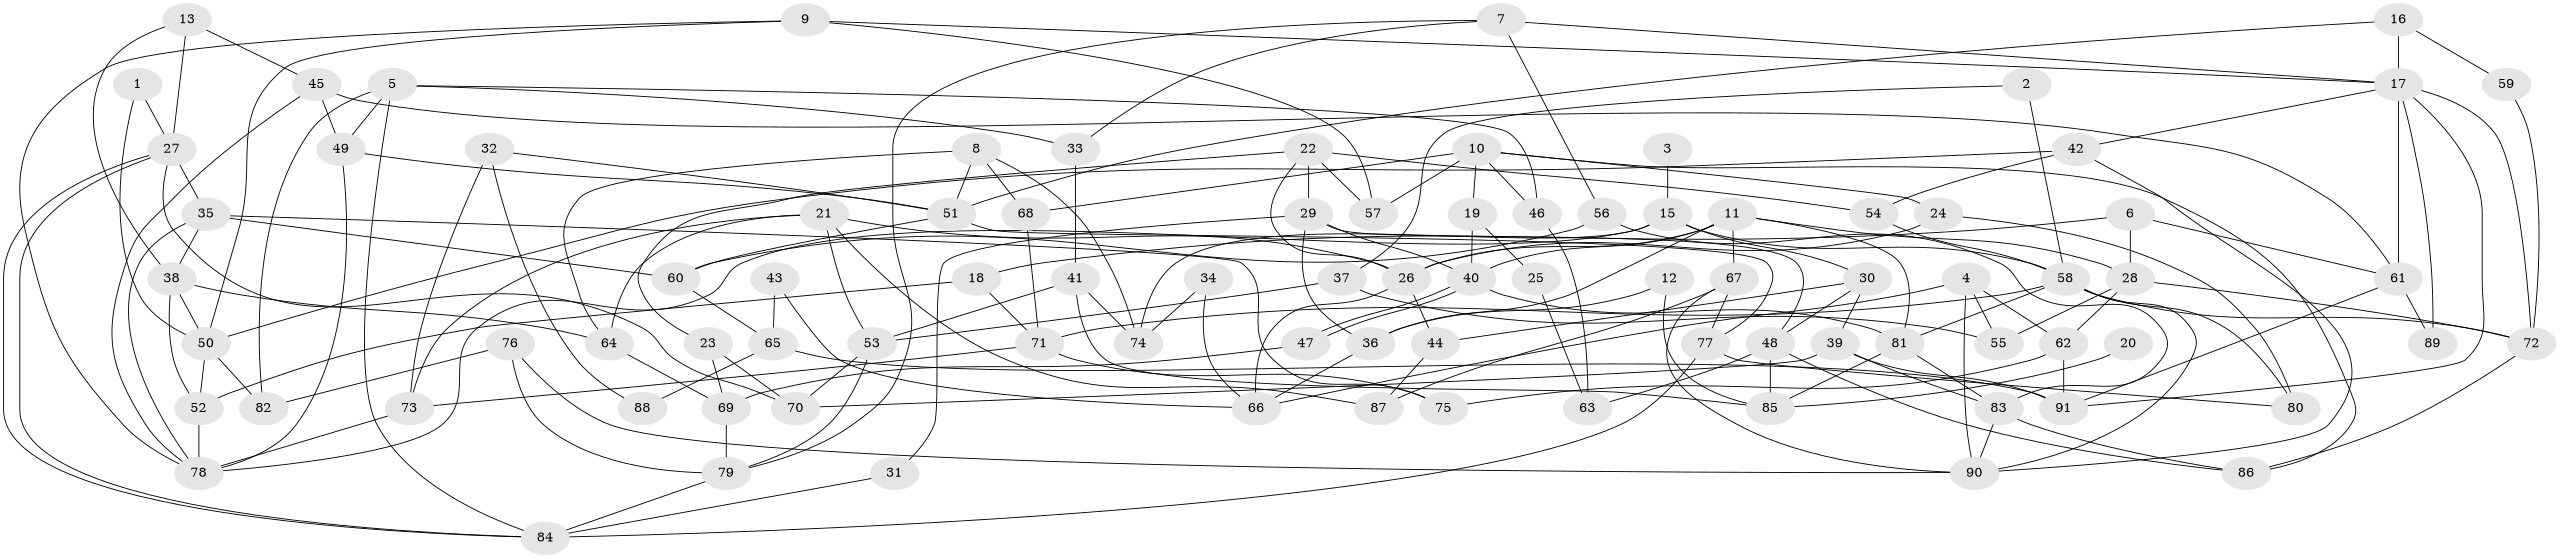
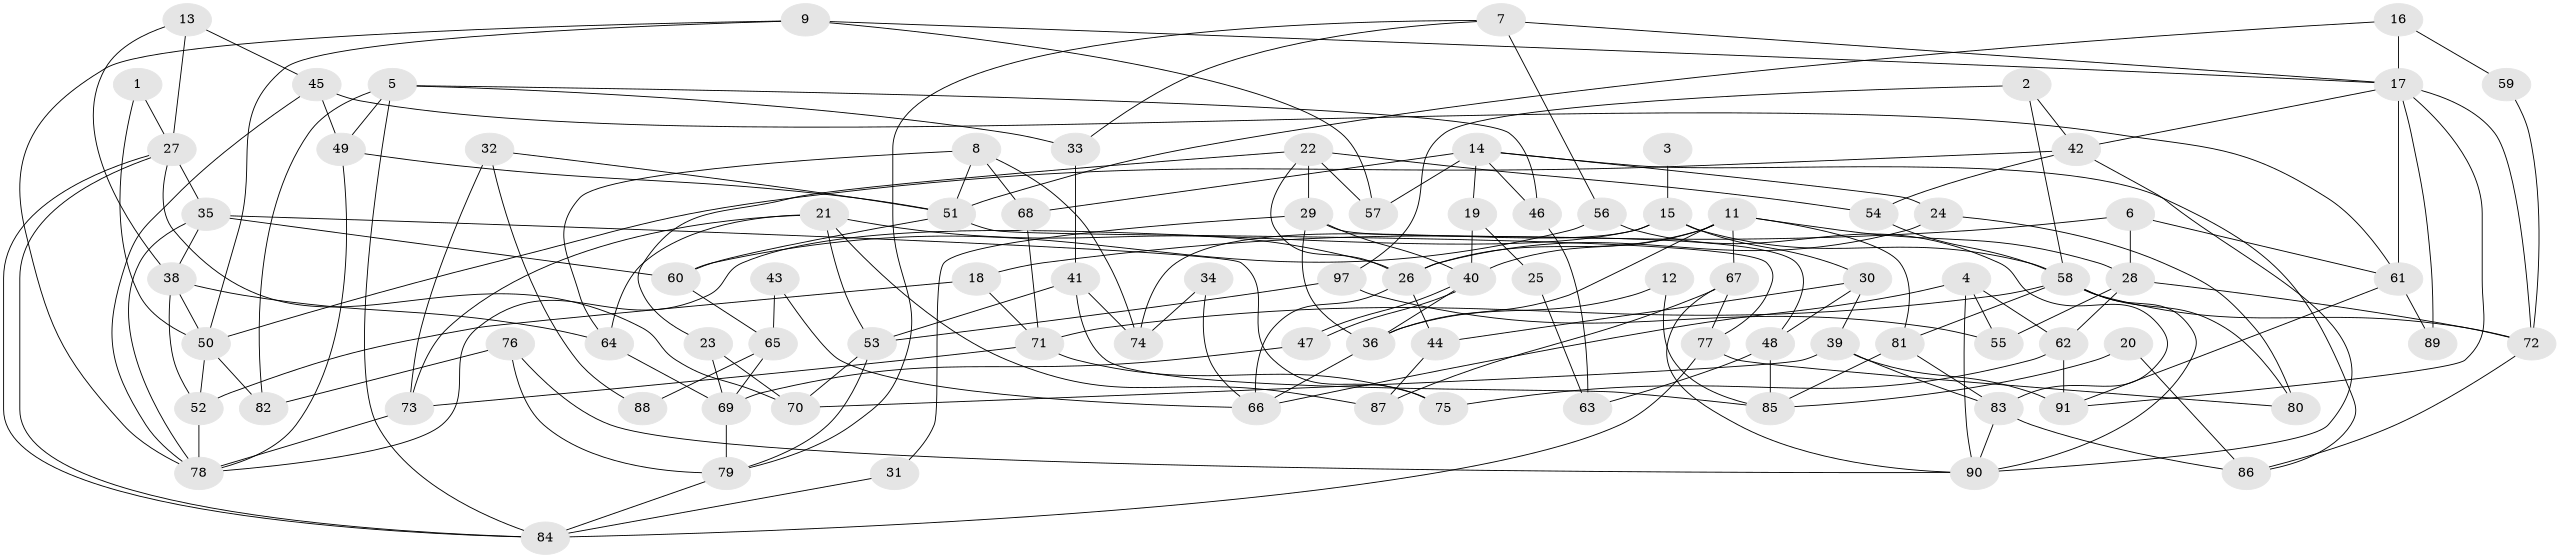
edge "2" -- "42": added
node "10": label "10" -> "14"
node "37": label "37" -> "97"
edge "40" -- "81": now "40" -- "36"
edge "65" -- "91": now "65" -- "69"
edge "48" -- "86": now "20" -- "86"
